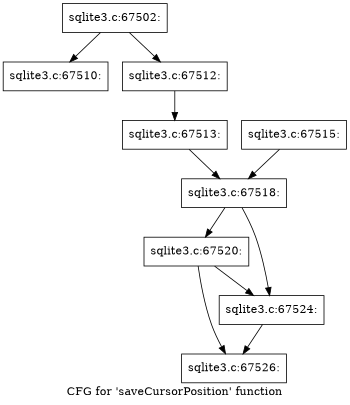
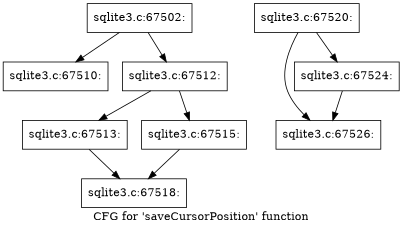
edge "sqlite3.c:67512:" -> "sqlite3.c:67515:": added
edge "sqlite3.c:67518:" -> "sqlite3.c:67520:": removed
edge "sqlite3.c:67518:" -> "sqlite3.c:67524:": removed
